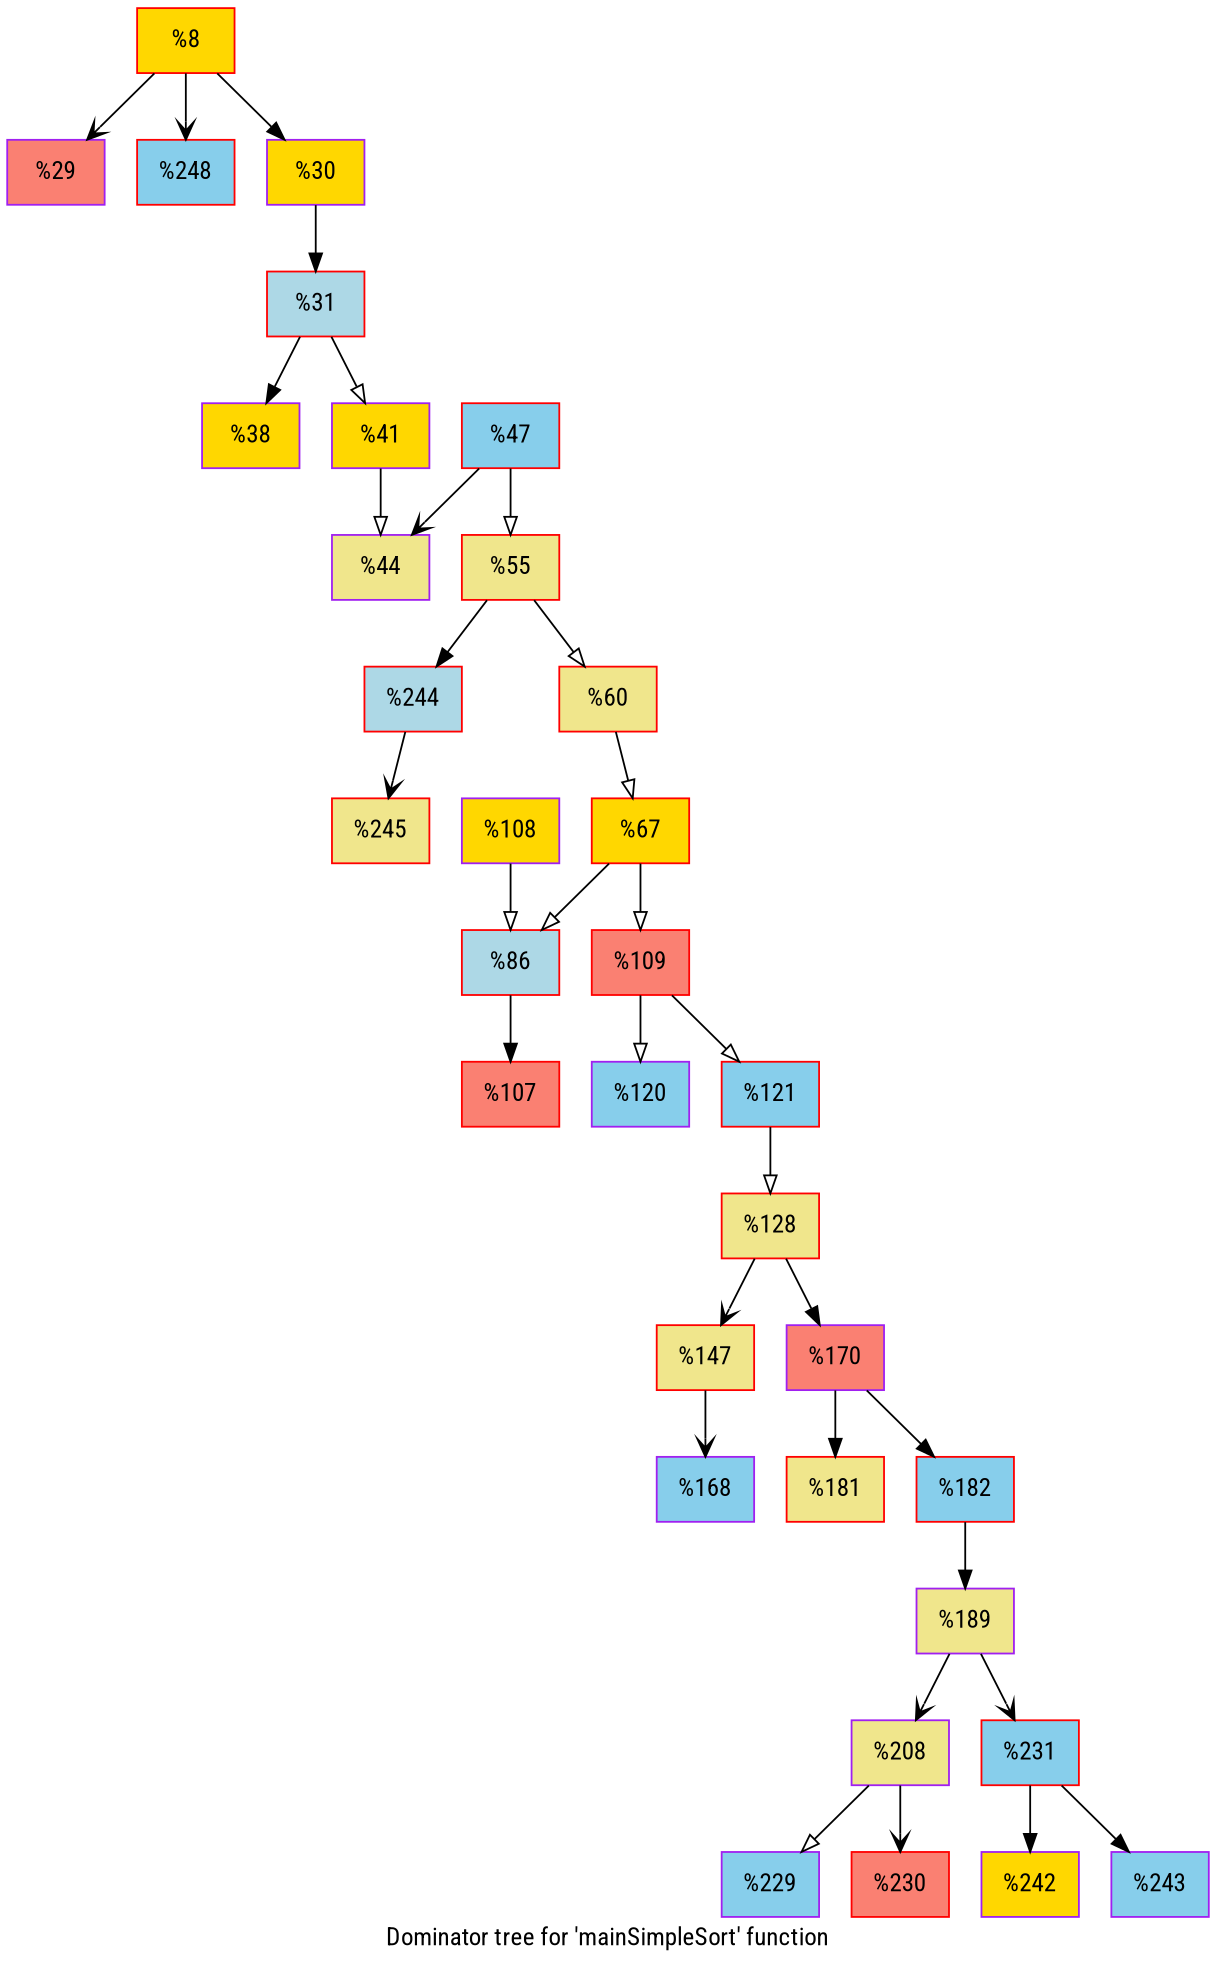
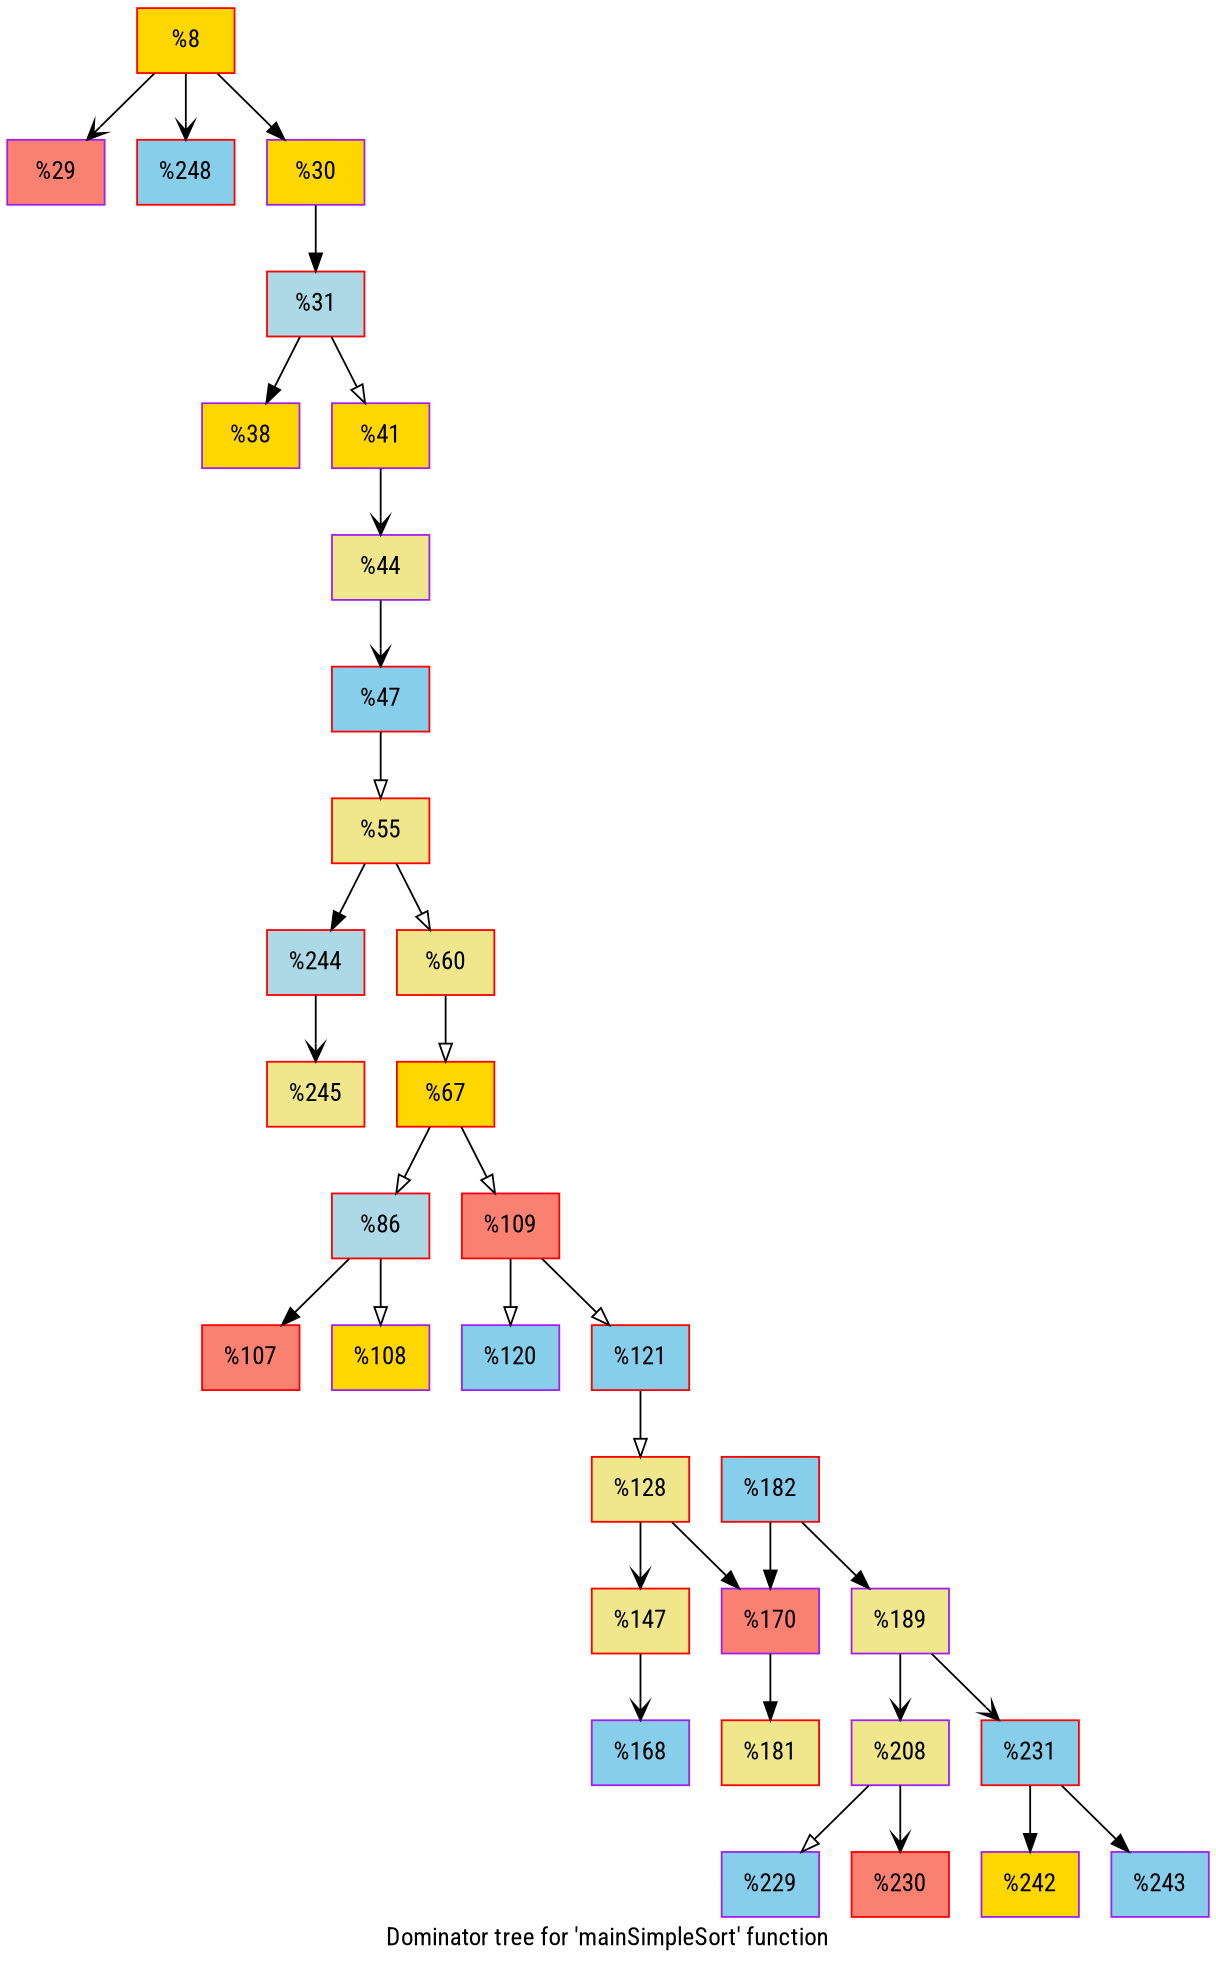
edge "%41" -> "%44": arrowhead onormal -> vee
edge "%47" -> "%44": reversed
edge "%108" -> "%86": reversed
edge "%170" -> "%182": reversed
